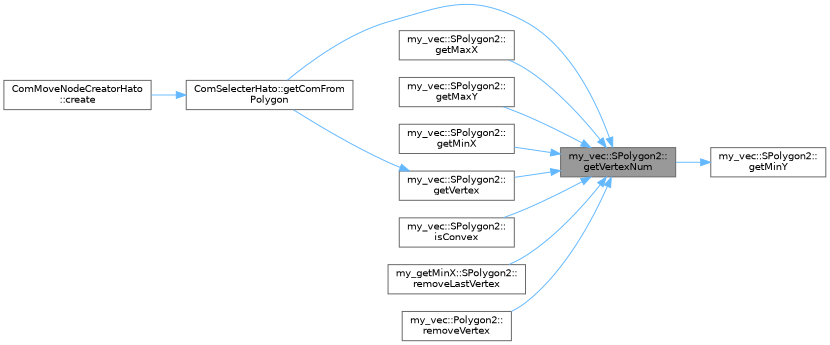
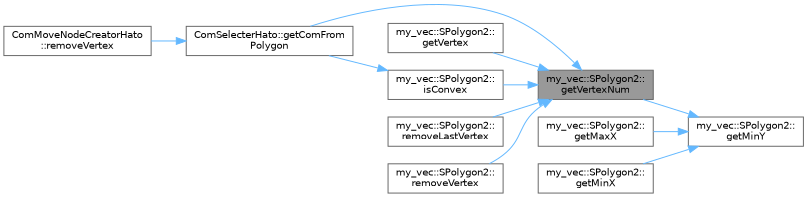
node "my_vec::SPolygon2:: getMaxY": removed
node "ComMoveNodeCreatorHato ::create": label "ComMoveNodeCreatorHato ::create" -> "ComMoveNodeCreatorHato ::removeVertex"
edge "my_vec::SPolygon2:: getMaxX" -> "my_vec::SPolygon2:: getVertexNum": now "my_vec::SPolygon2:: getMaxX" -> "my_vec::SPolygon2:: getMinY"
edge "ComSelecterHato::getComFrom Polygon" -> "my_vec::SPolygon2:: getVertex": now "ComSelecterHato::getComFrom Polygon" -> "my_vec::SPolygon2:: isConvex"
edge "my_vec::SPolygon2:: getMinX" -> "my_vec::SPolygon2:: getVertexNum": now "my_vec::SPolygon2:: getMinX" -> "my_vec::SPolygon2:: getMinY"
node "my_getMinX::SPolygon2:: removeLastVertex": label "my_getMinX::SPolygon2:: removeLastVertex" -> "my_vec::SPolygon2:: removeLastVertex"
node "my_vec::Polygon2:: removeVertex": label "my_vec::Polygon2:: removeVertex" -> "my_vec::SPolygon2:: removeVertex"
